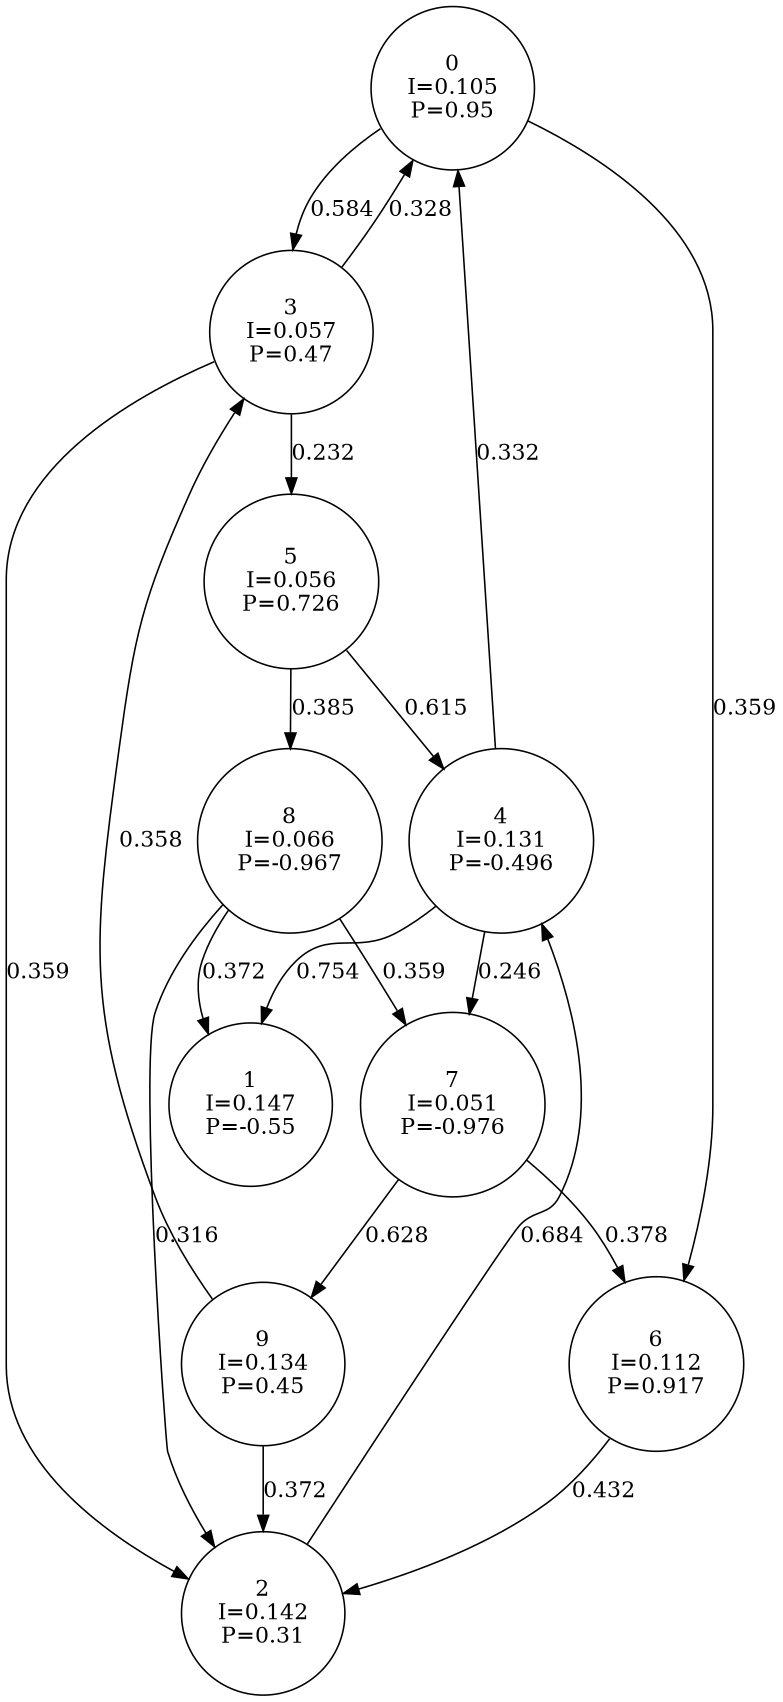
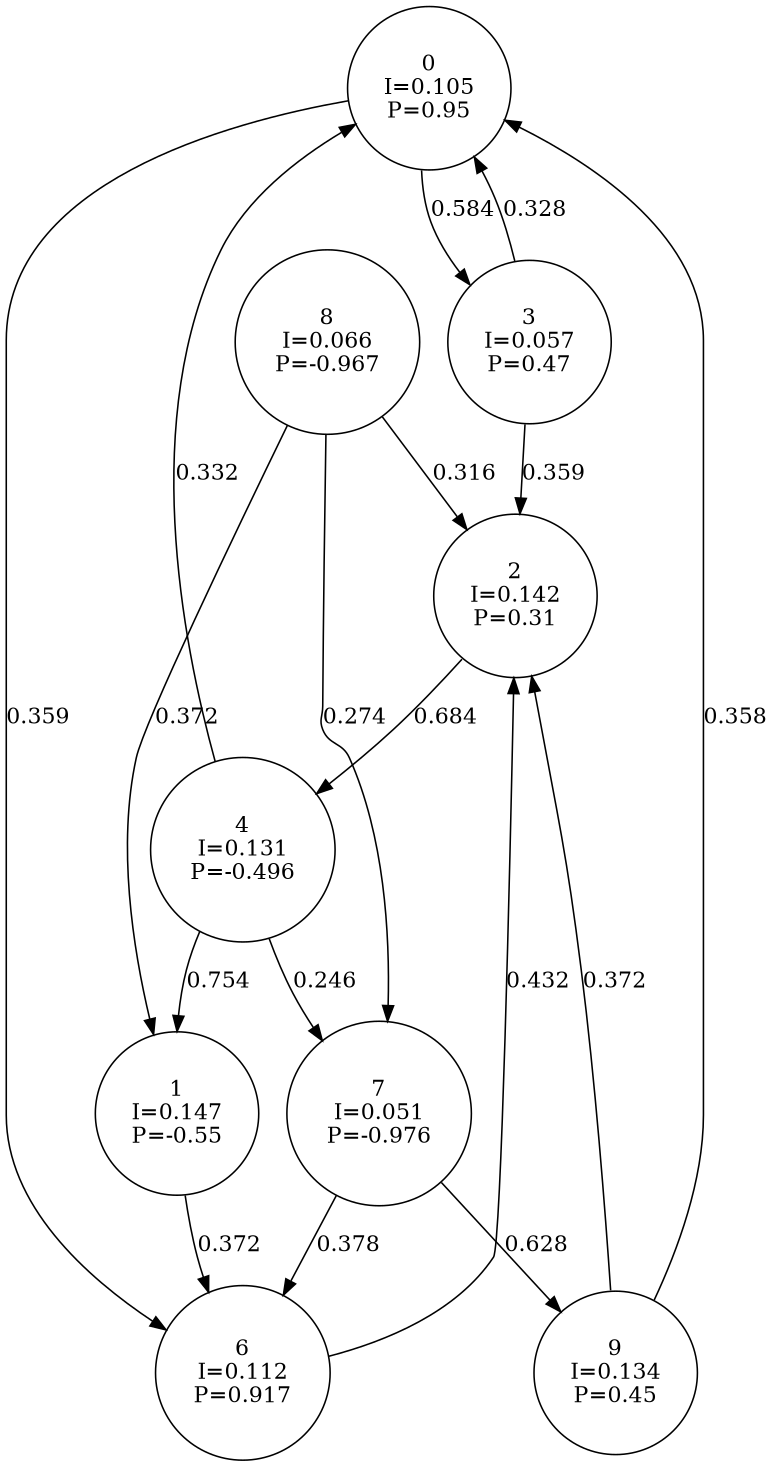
node "5 I=0.056 P=0.726": removed
edge "9 I=0.134 P=0.45" -> "3 I=0.057 P=0.47": now "9 I=0.134 P=0.45" -> "0 I=0.105 P=0.95"
edge "8 I=0.066 P=-0.967" -> "7 I=0.051 P=-0.976": label "0.359" -> "0.274"
edge "1 I=0.147 P=-0.55" -> "6 I=0.112 P=0.917": added, label "0.372"
